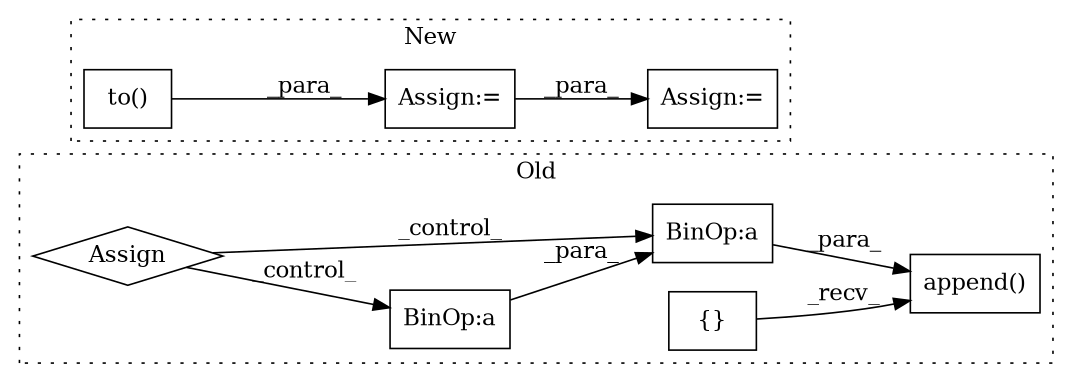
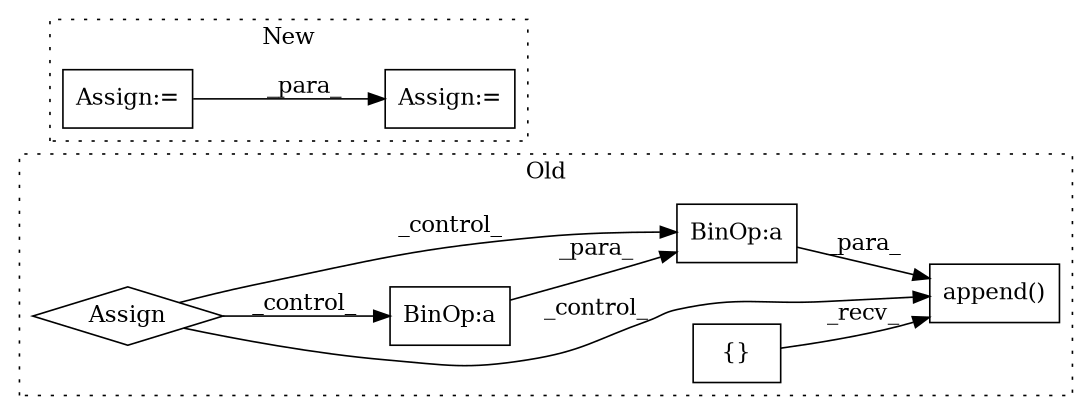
node "to()": removed
edge "Assign" -> "append()": added, label "_control_"
